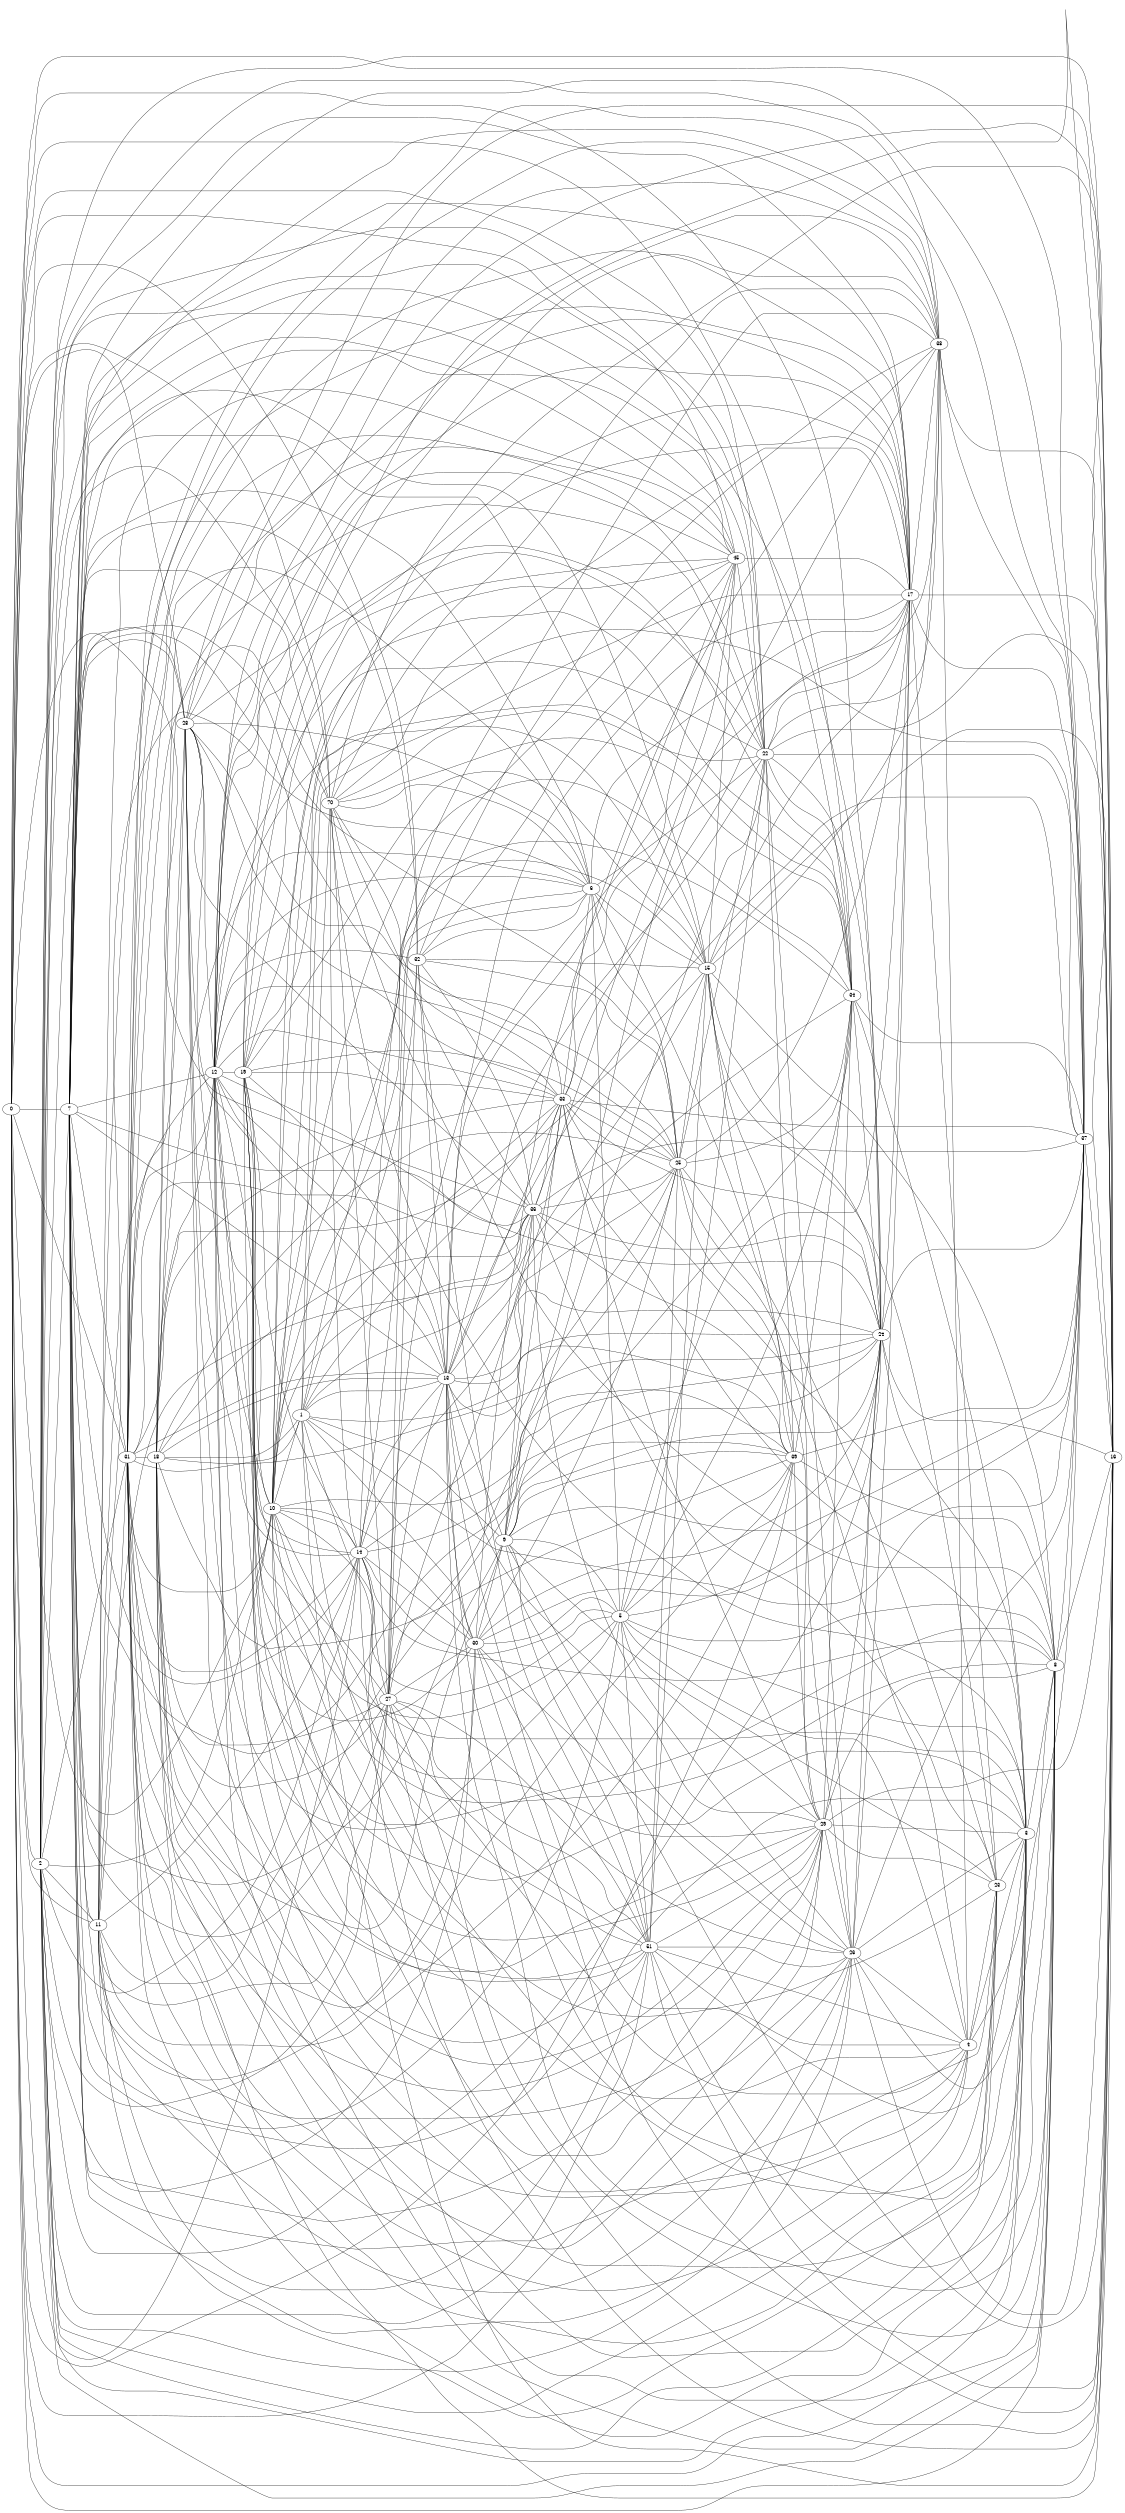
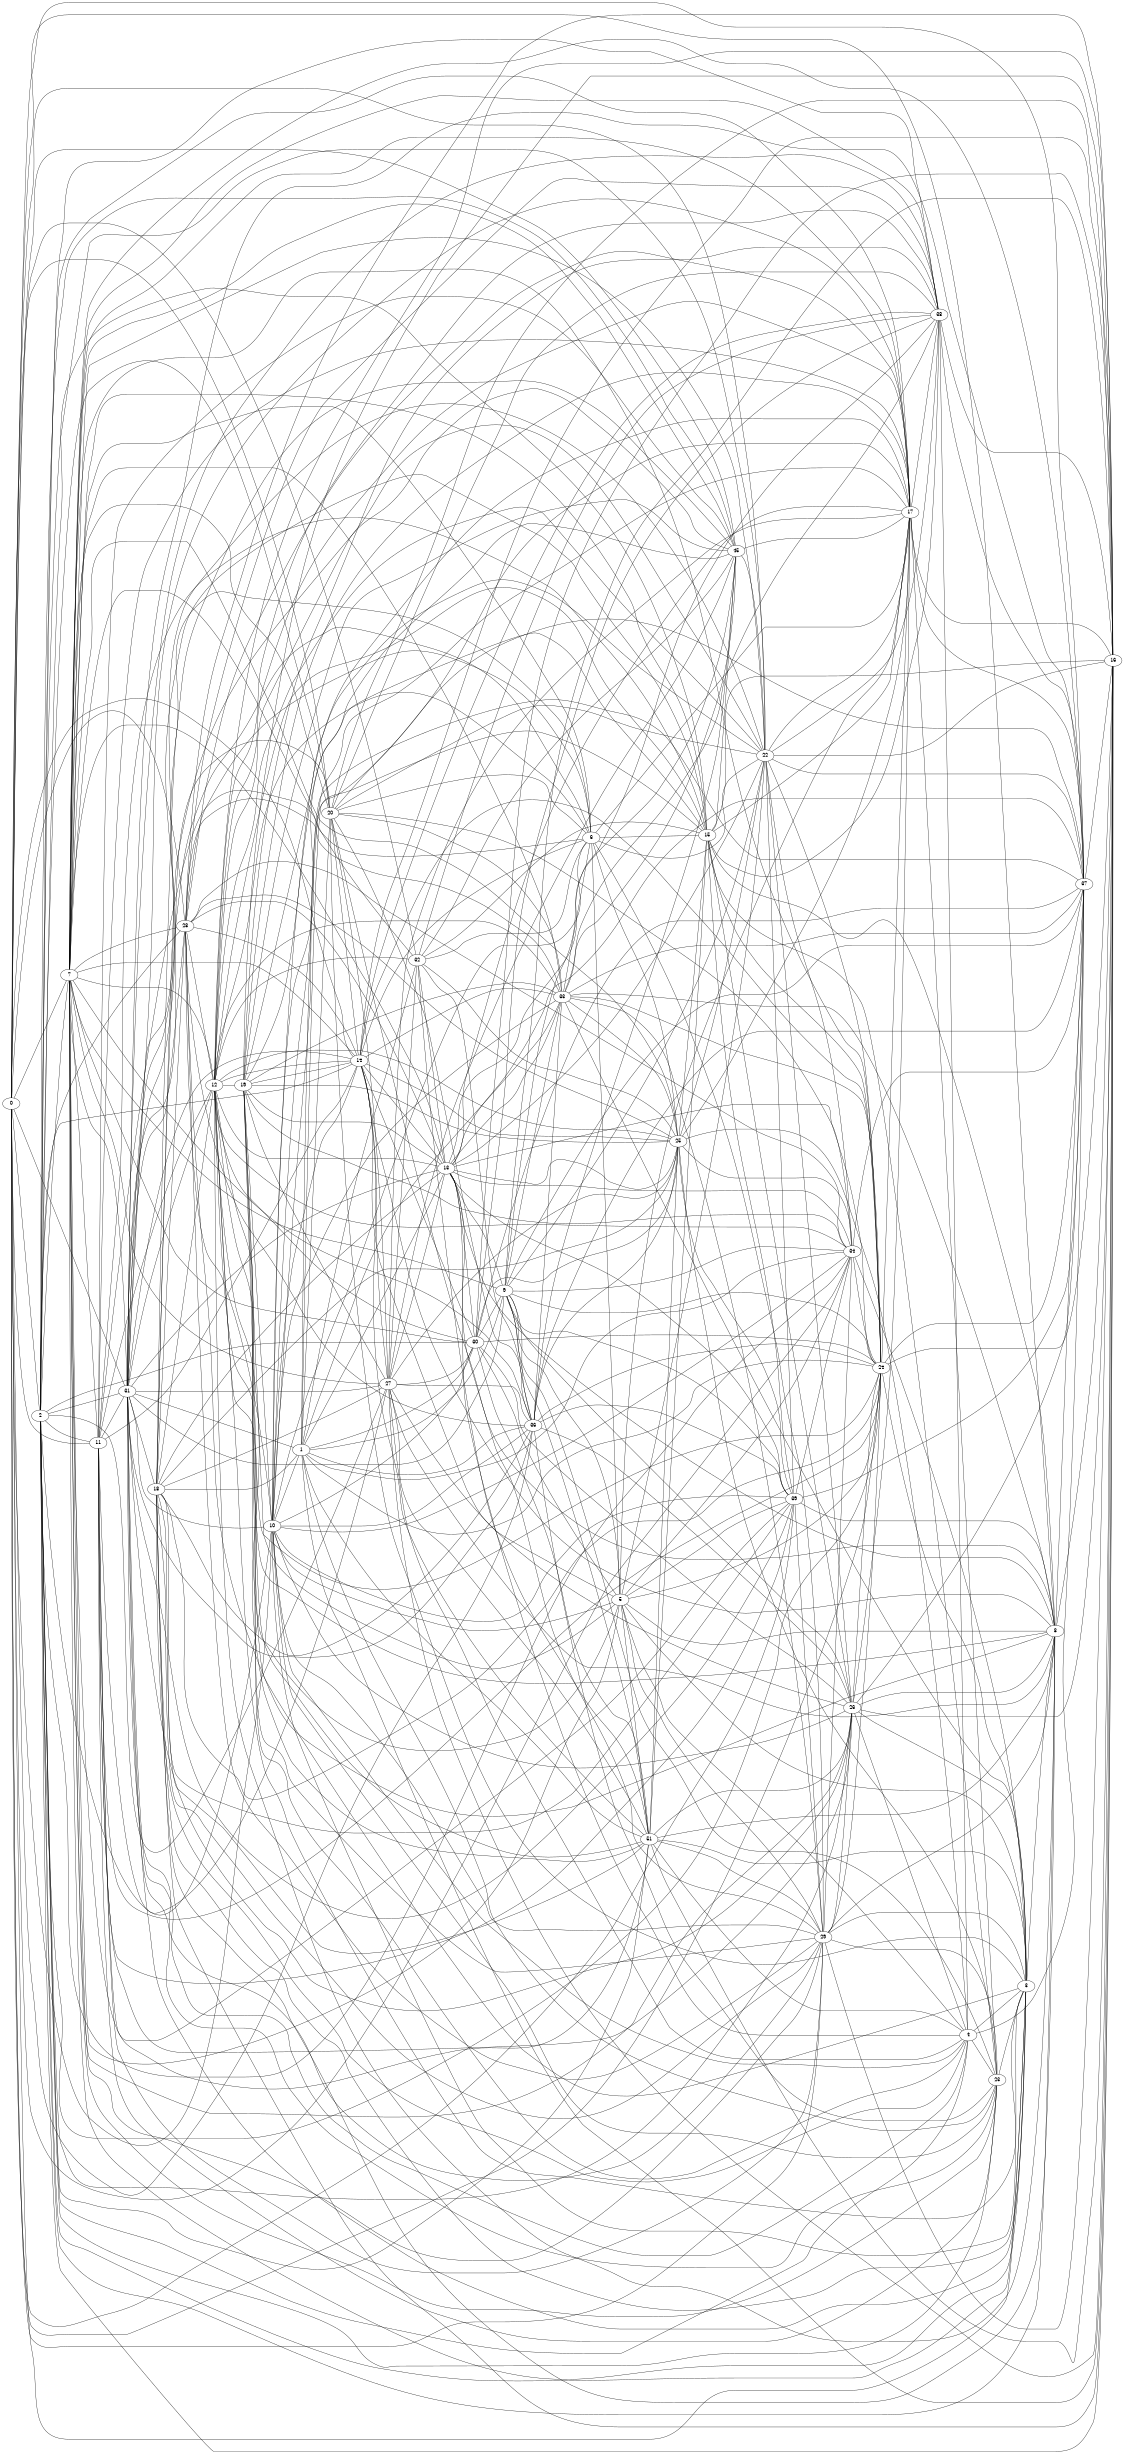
node "70": label "70" -> "20"
edge "33" -- "18": removed
edge "13" -- "3": removed
